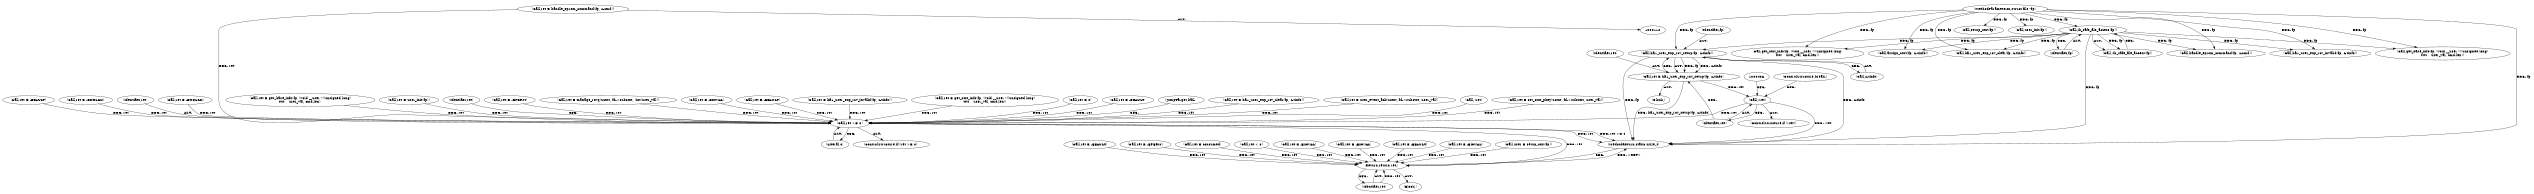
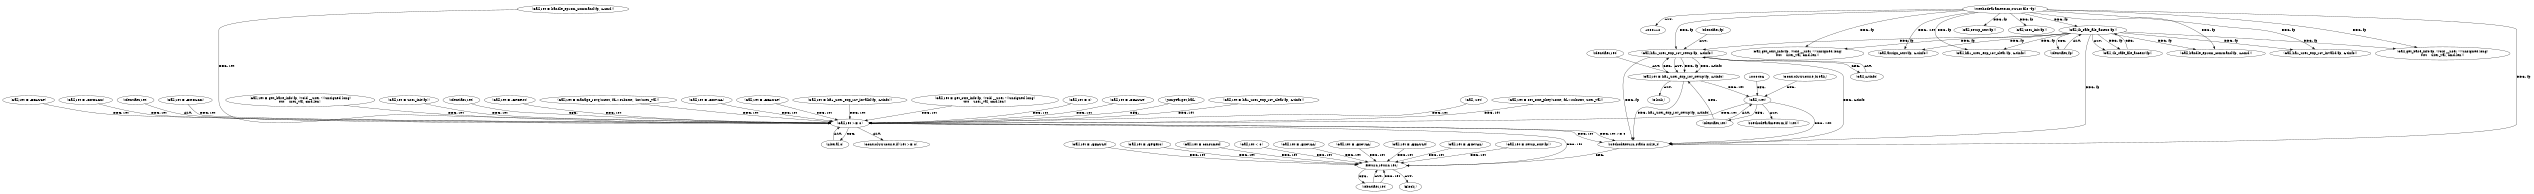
edge "(Call,ret = handle_eprom_command(fp, &cmd))" -> "1000112": now "(MethodParameterIn,struct file *fp)" -> "1000112"
edge "(MethodParameterIn,struct file *fp)" -> "(Call,assign_ctxt(fp, &uinfo))": label "DDG: fp" -> "DDG: !ret"
node "(Call,ret = user_event_ack(uctxt, fd->subctxt, user_val))": removed
node "(ControlStructure,if (!ret))": label "(ControlStructure,if (!ret))" -> "(MethodParameterIn,if (!ret))"
node "(Call,user = setup_ctxt(fp))": label "(Call,user = setup_ctxt(fp))" -> "(Call,ret = setup_ctxt(fp))"
edge "(Return,return ret;)" -> "(MethodReturn,static ssize_t)": removed, label "DDG: <RET>"
